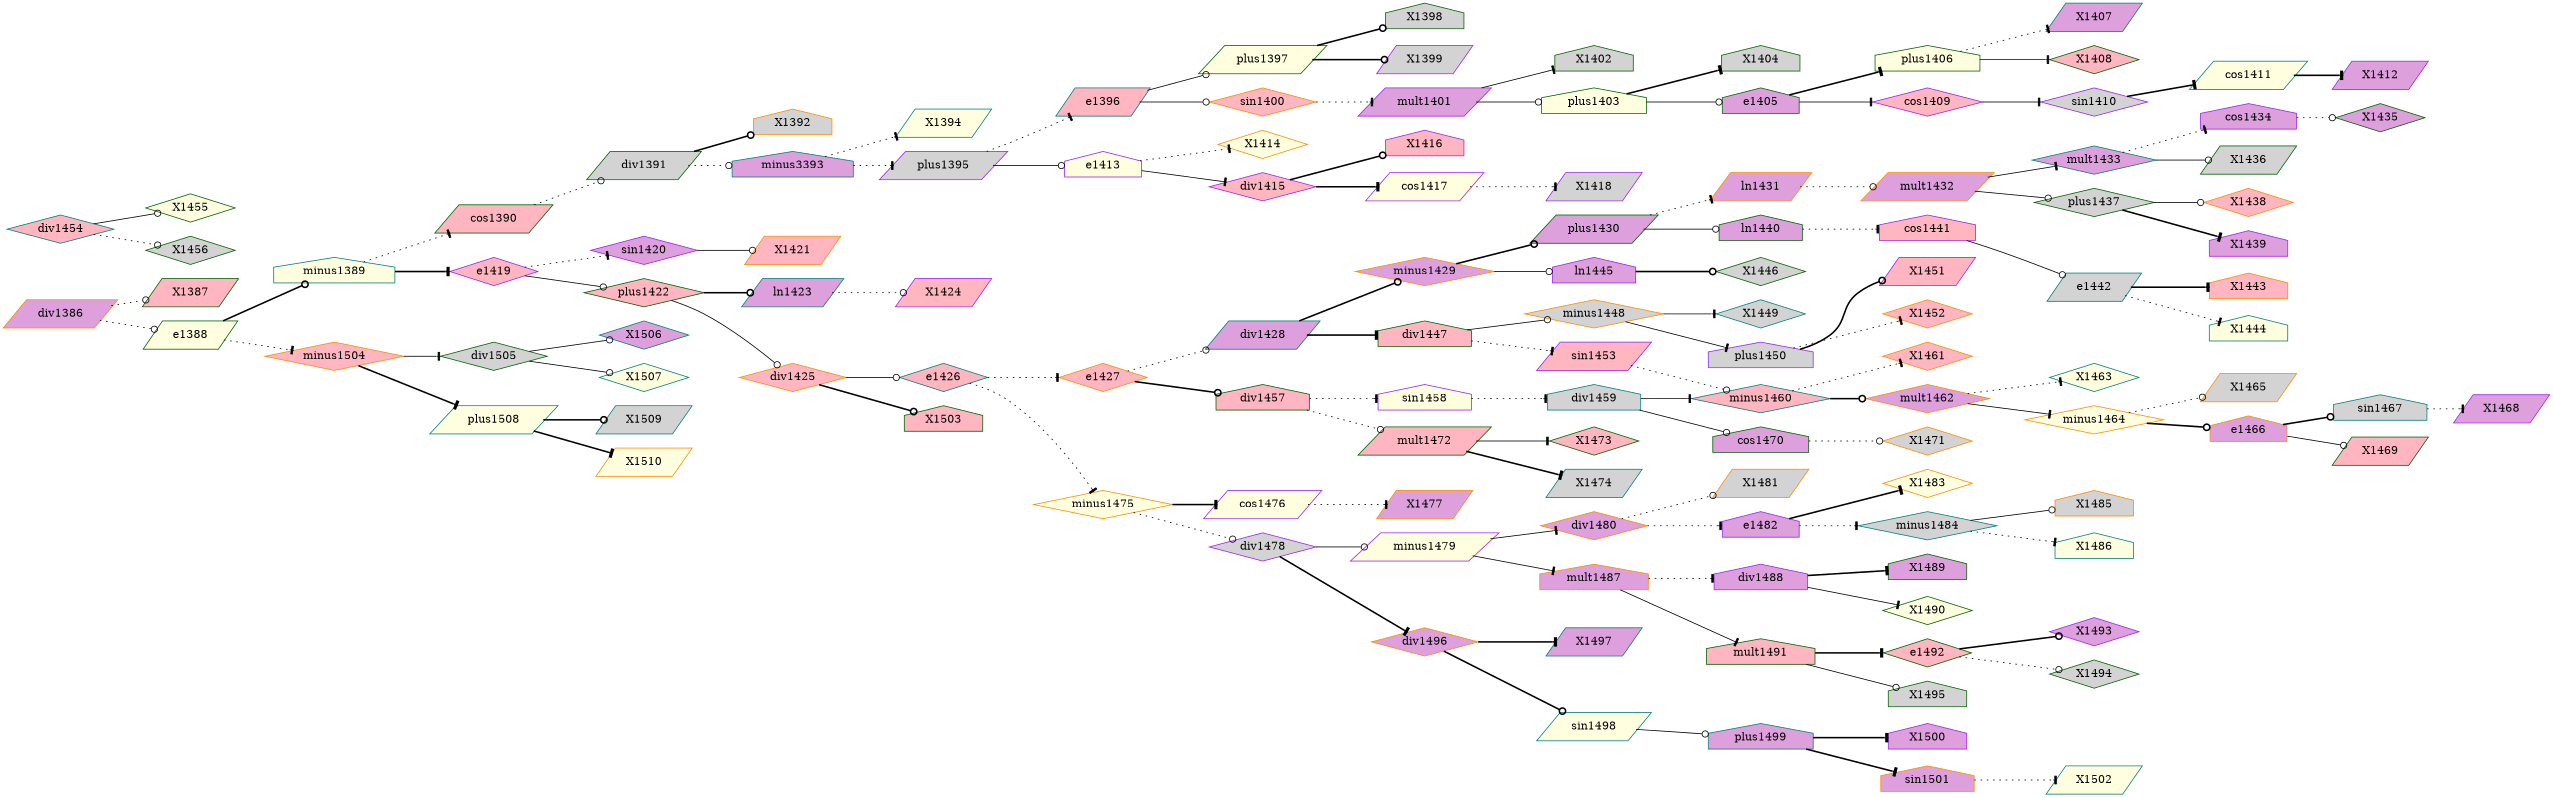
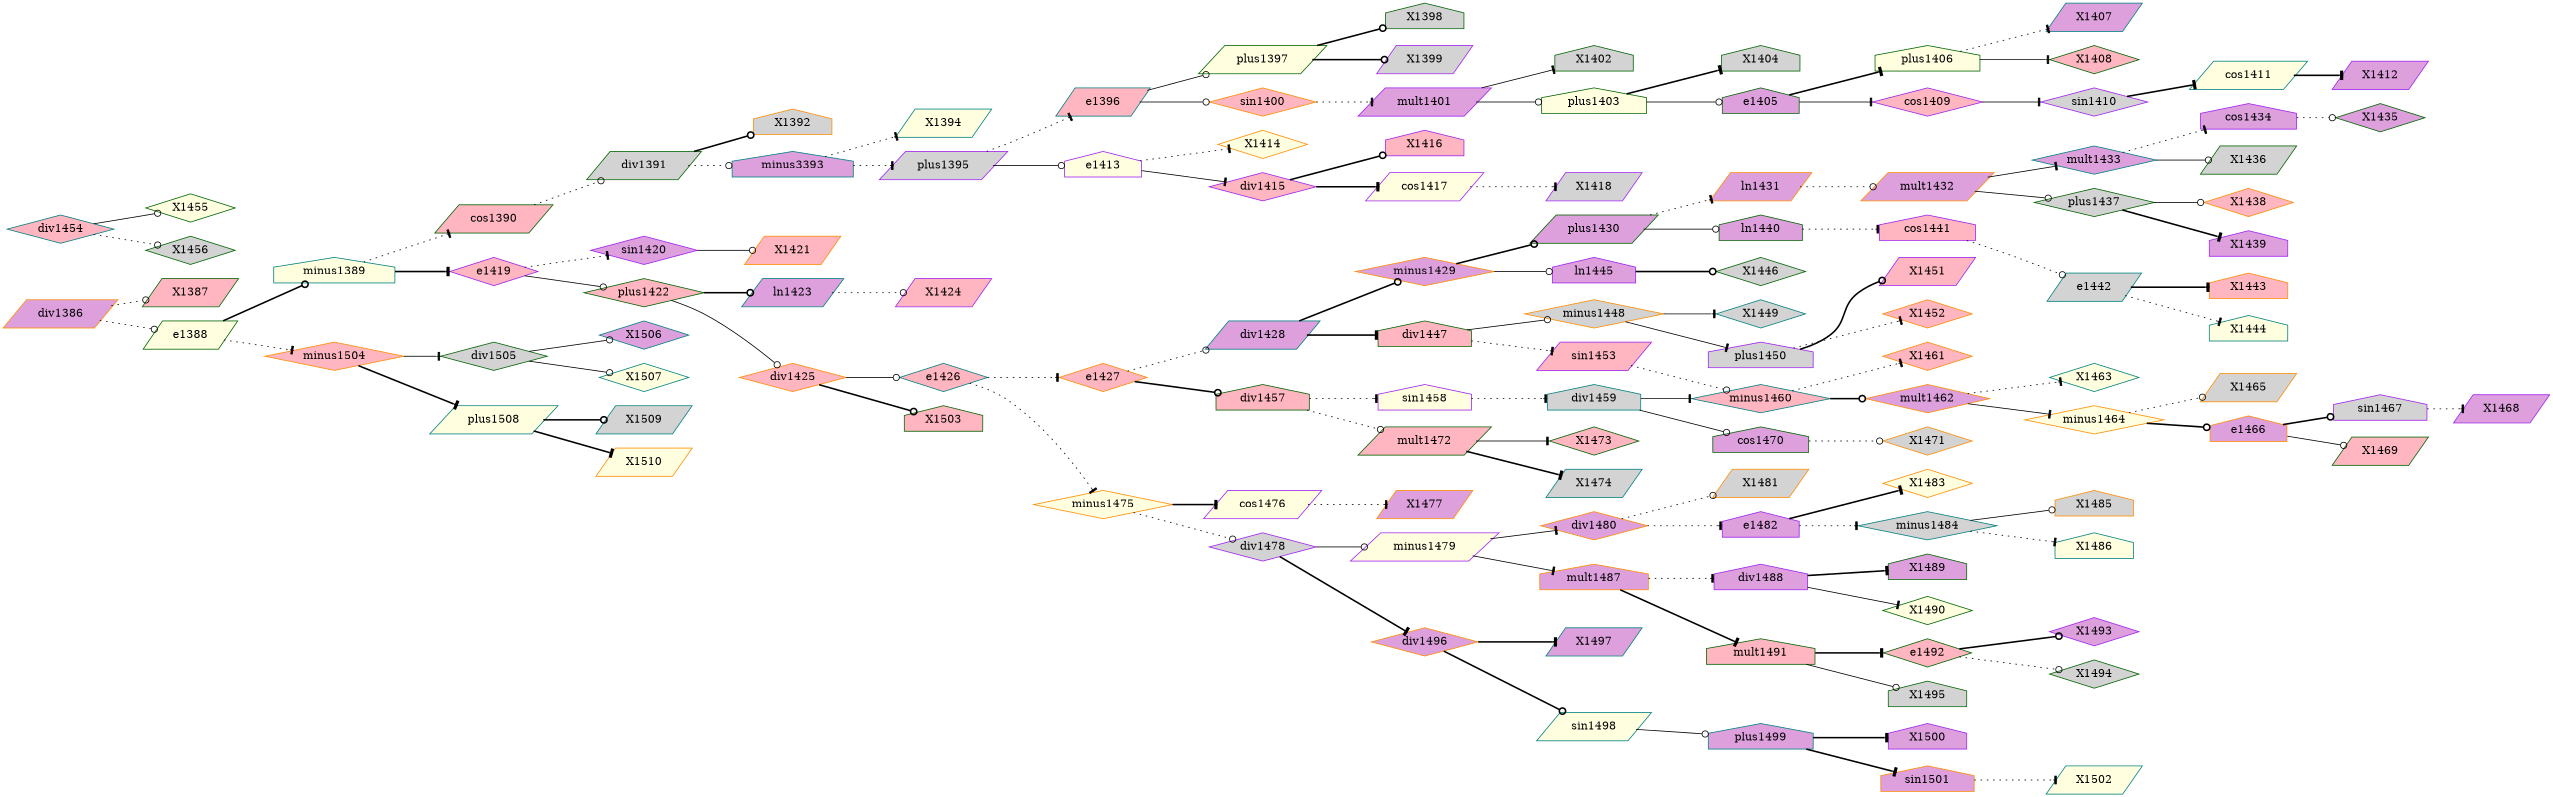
edge "cos1441" -> "e1442": style solid -> dotted
node "sin1467": color teal -> purple
edge "mult1487" -> "mult1491": style solid -> bold
